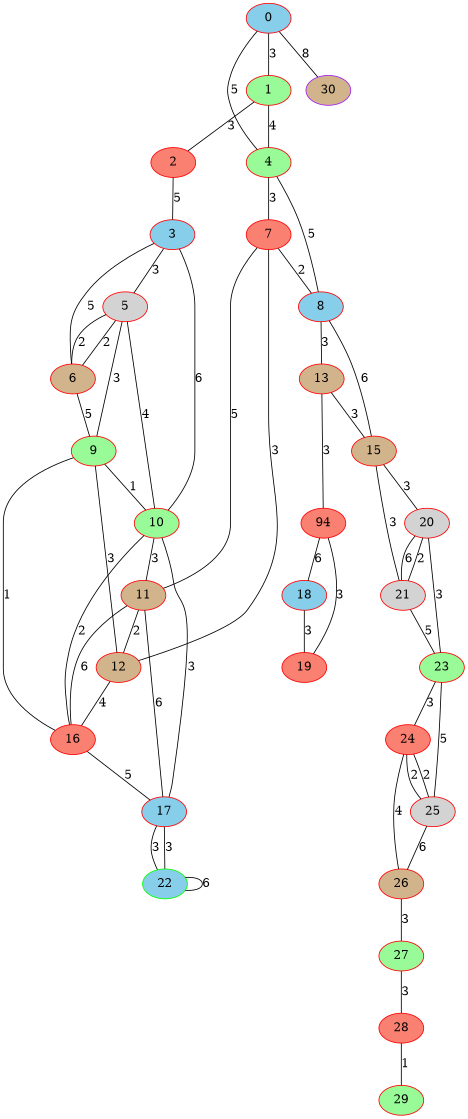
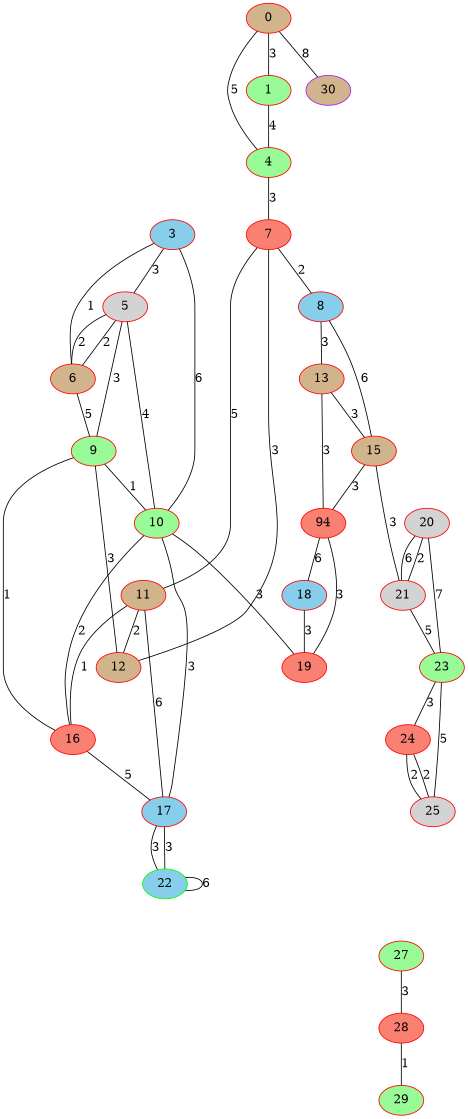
node "0": fillcolor skyblue -> tan
node "2": removed
edge "4" -- "8": removed, label "5"
edge "3" -- "6": label "5" -> "1"
edge "15" -- "20": now "15" -- "94"
edge "10" -- "11": now "10" -- "19"
edge "20" -- "23": label "3" -> "7"
edge "11" -- "16": label "6" -> "1"
edge "12" -- "16": removed, label "4"
node "26": removed
